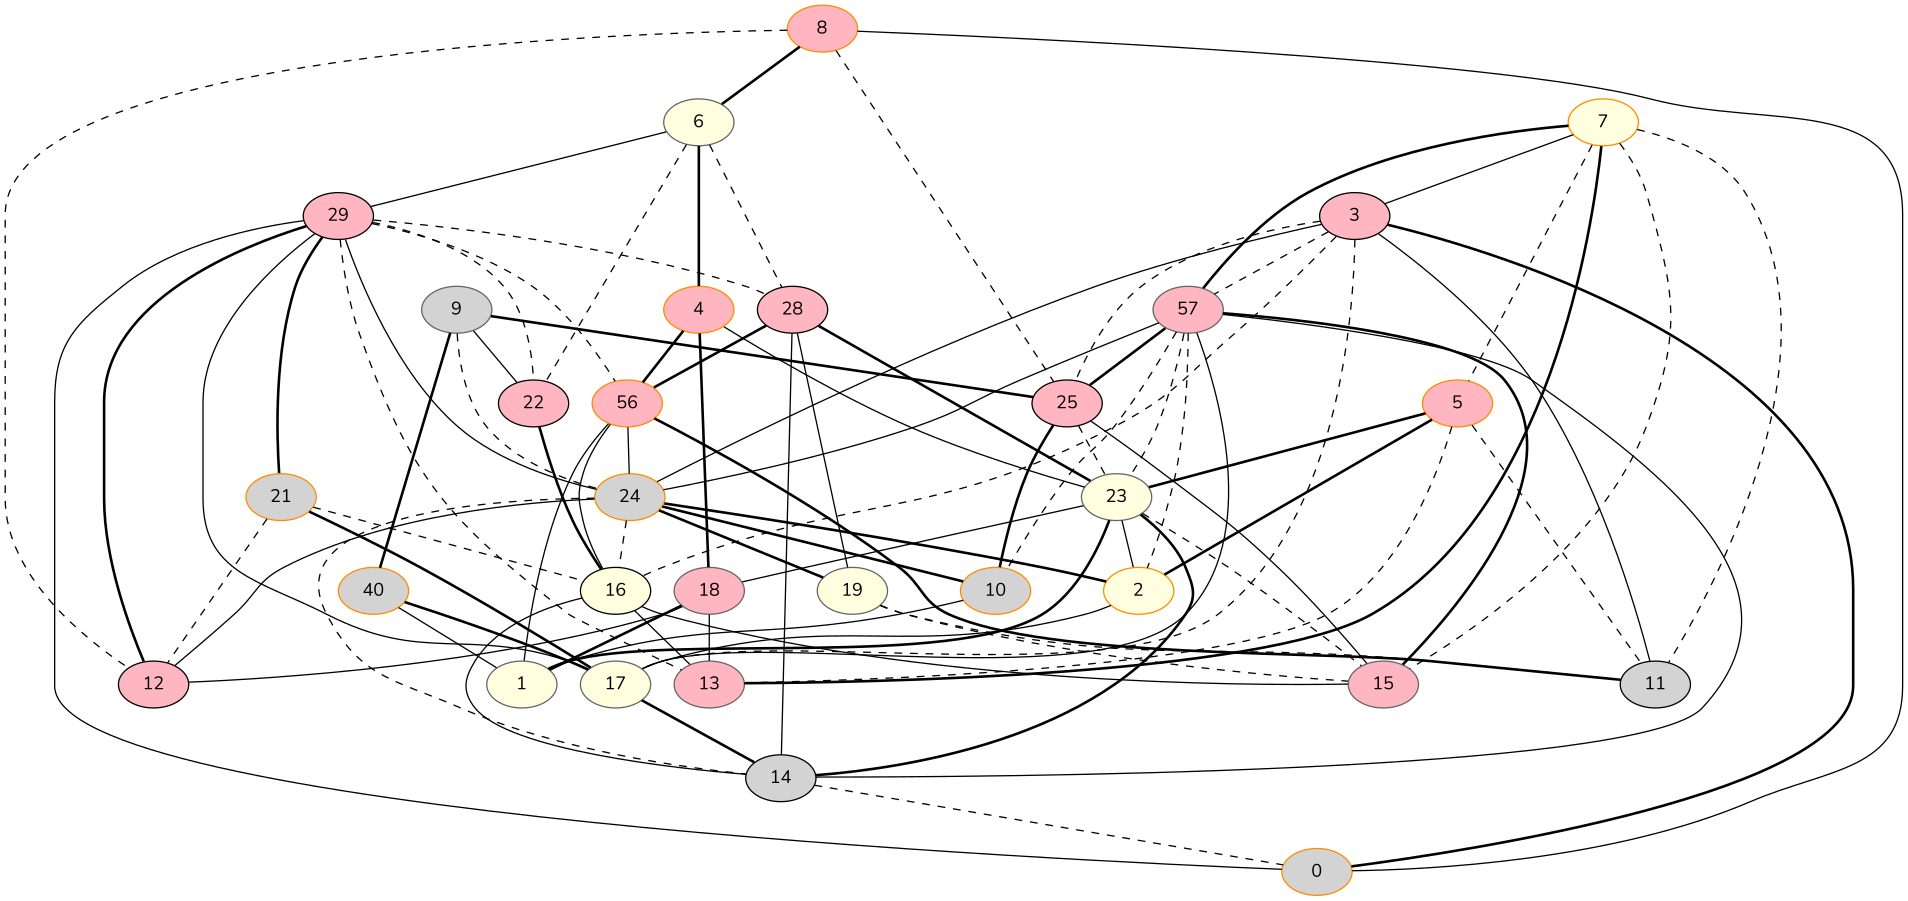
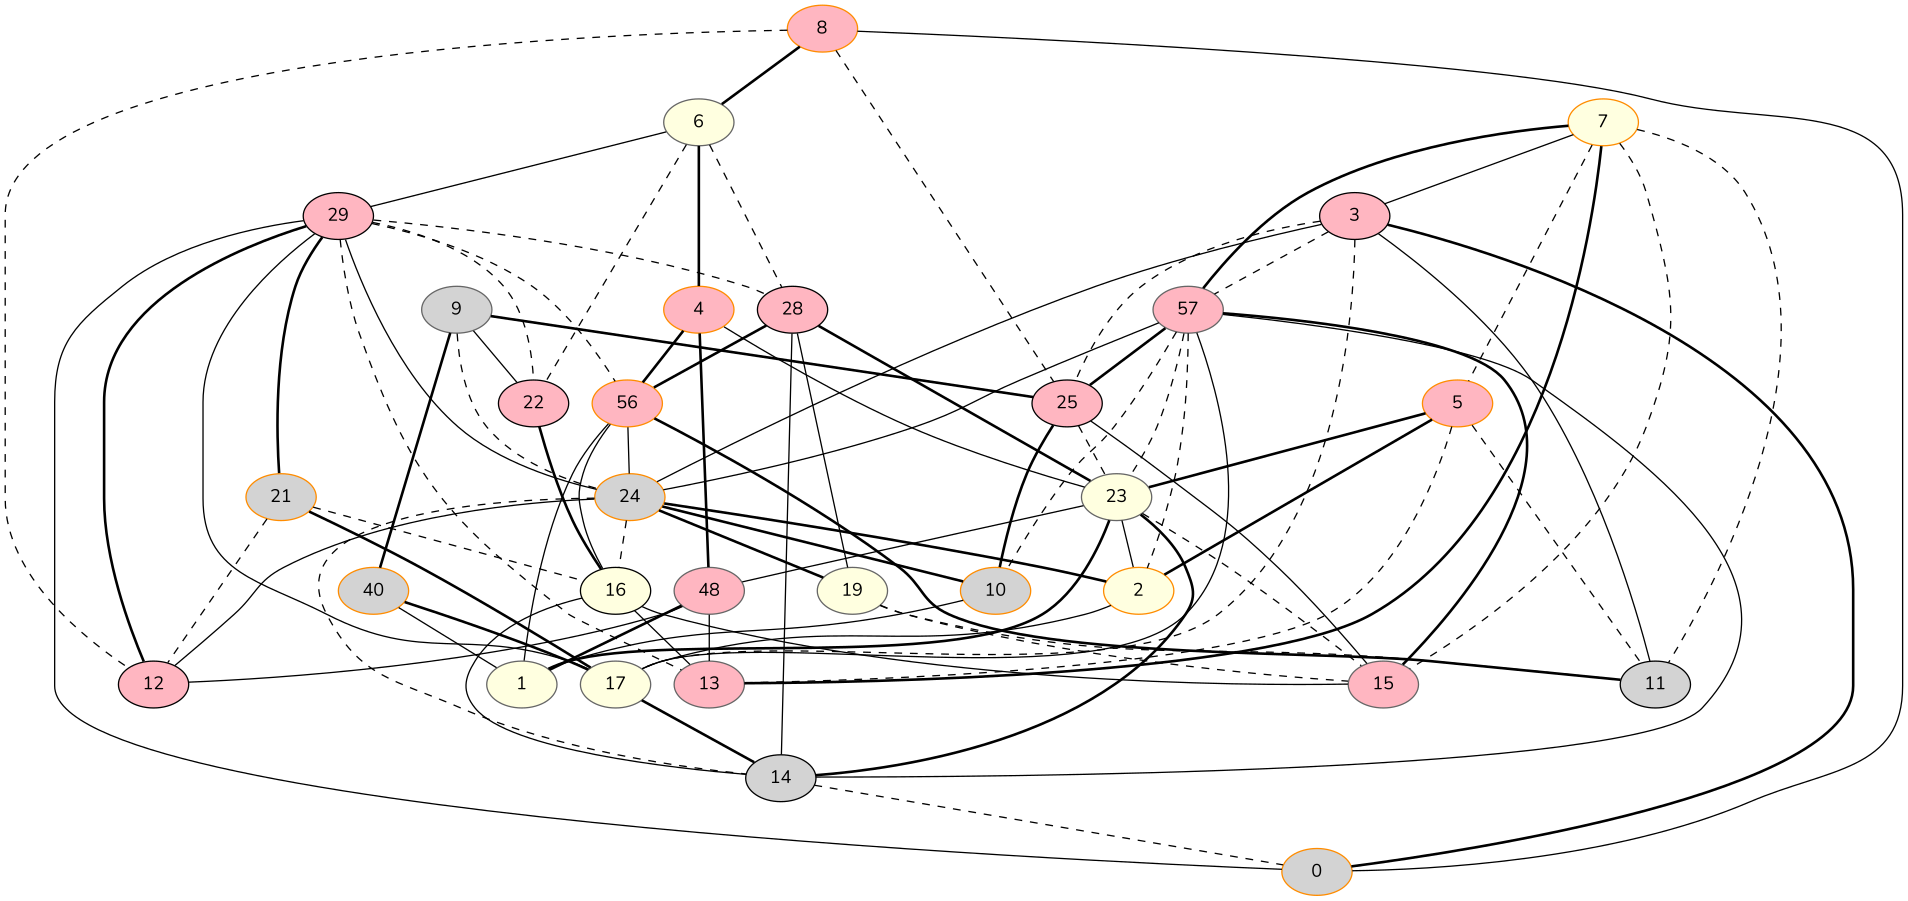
edge "3" -- "16": removed
node "18": label "18" -> "48"
